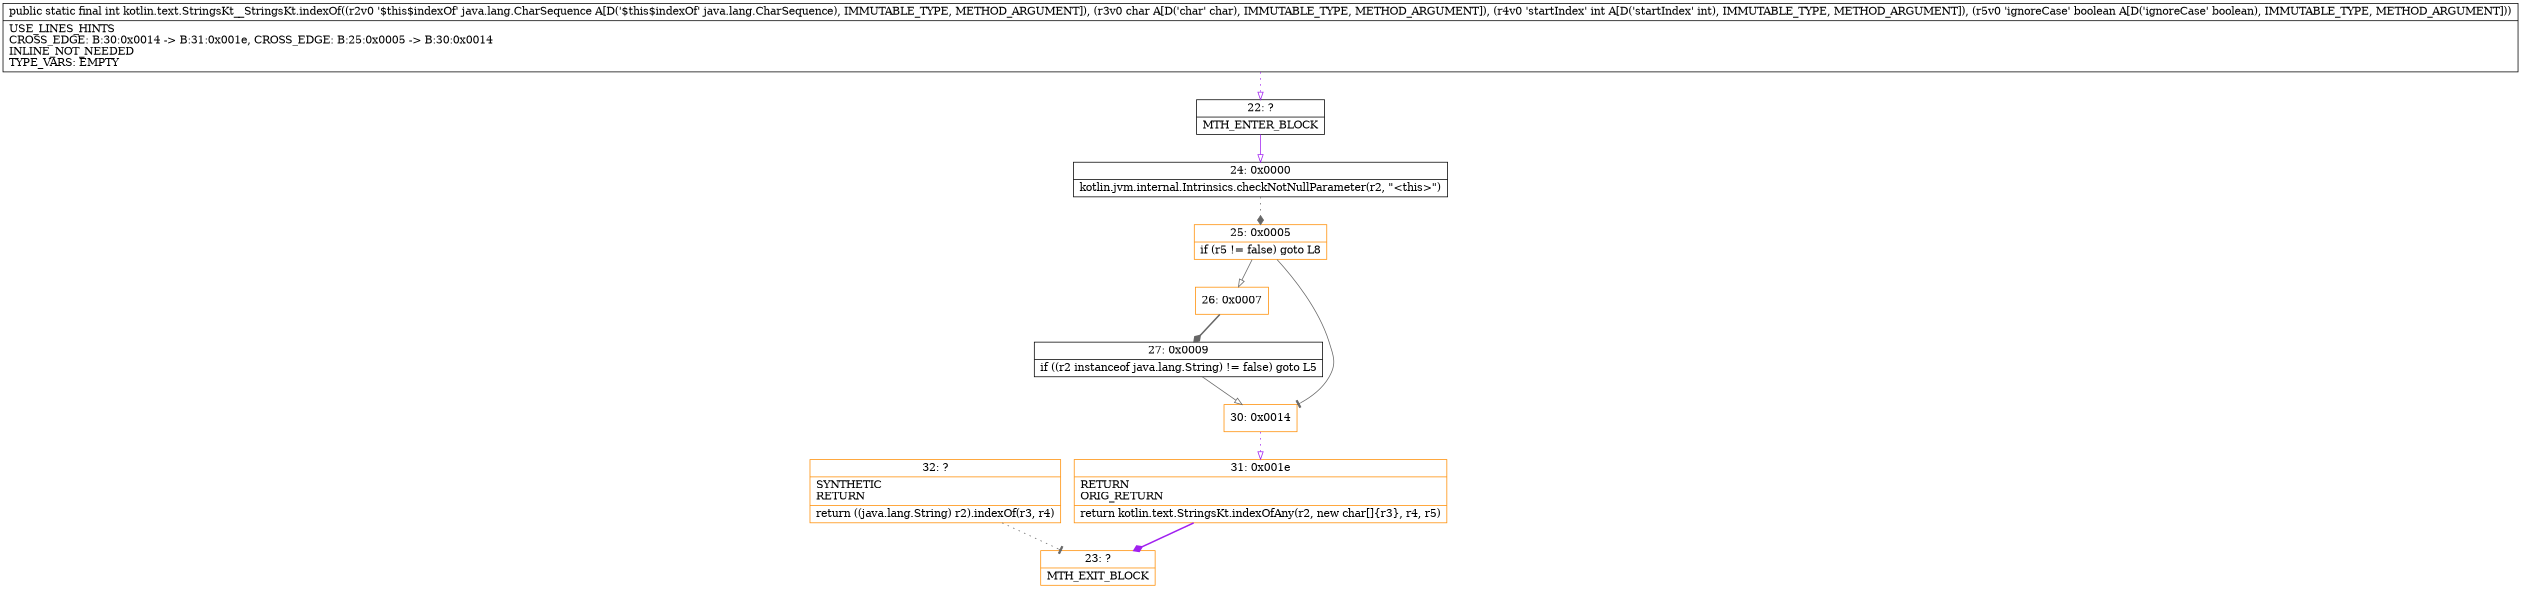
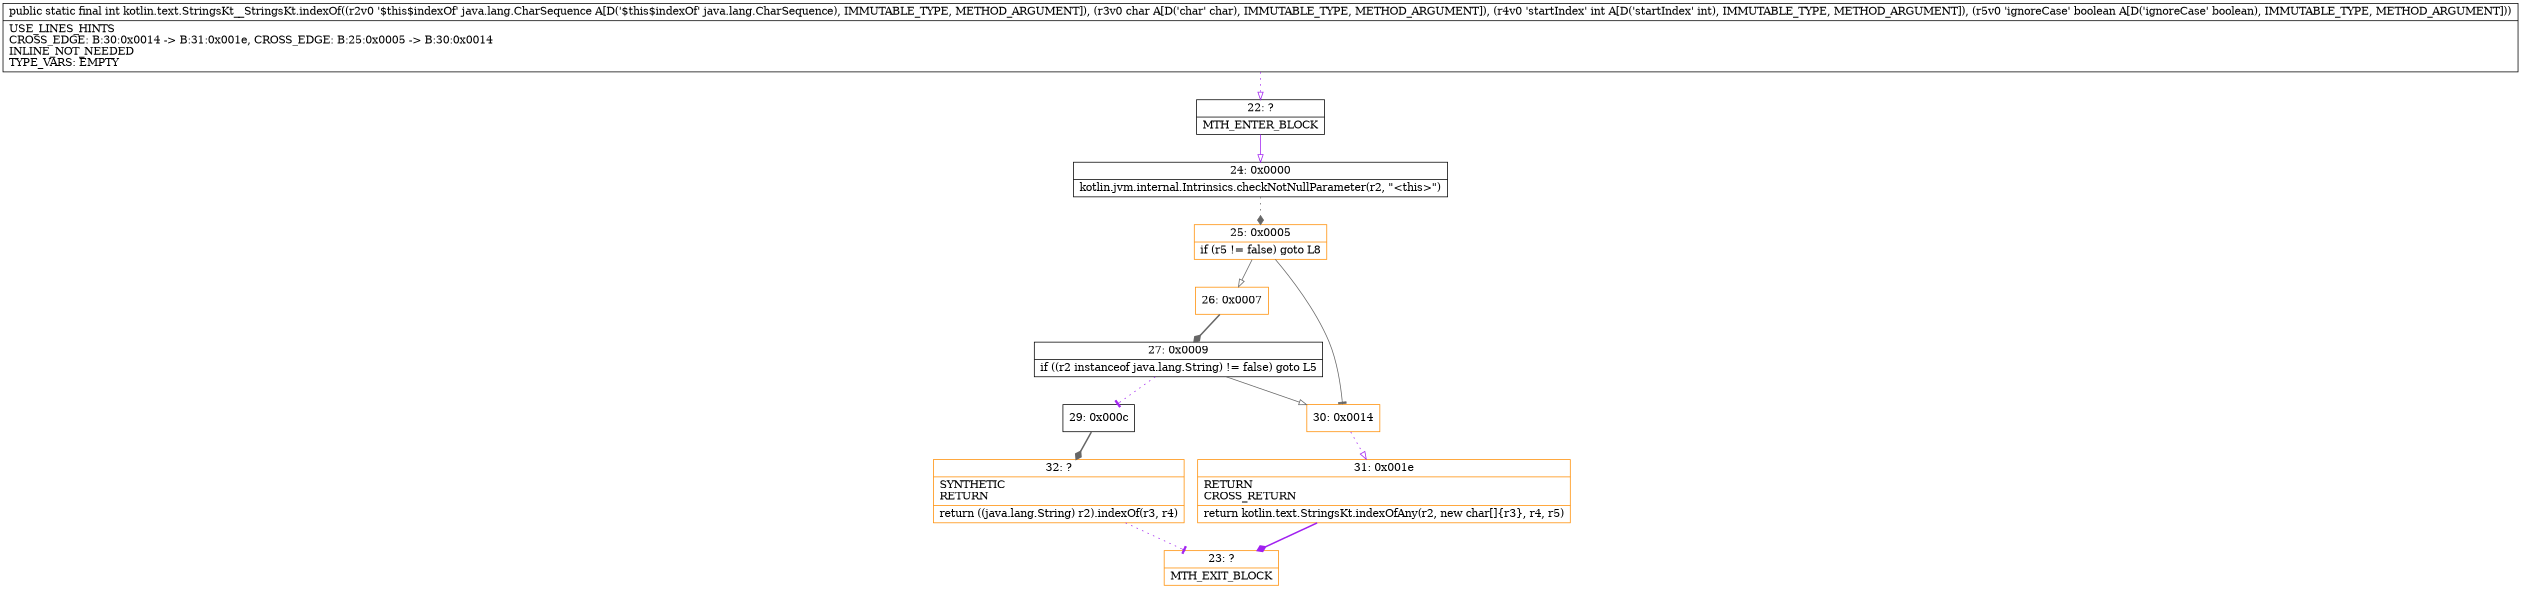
node "29: 0x000c": added
node "31: 0x001e": text "ORIG_RETURN" -> "CROSS_RETURN"
edge "32: ?" -> "23: ?": color gray40 -> purple
